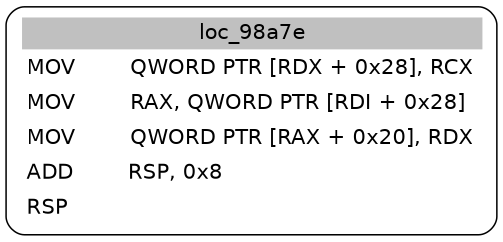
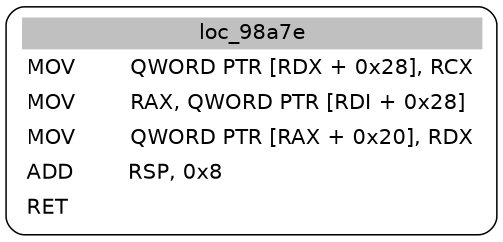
node "loc_98a7e": text "RSP" -> "RET"
